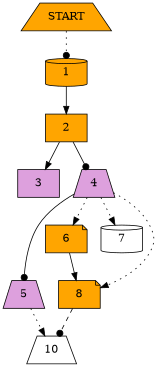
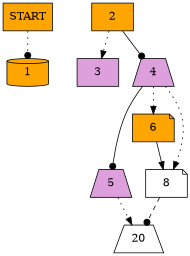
node "START": shape trapezium -> box
edge "1" -> "2": removed
edge "2" -> "3": style solid -> dotted
node "7": removed
node "8": fillcolor orange -> white
node "10": label "10" -> "20"
